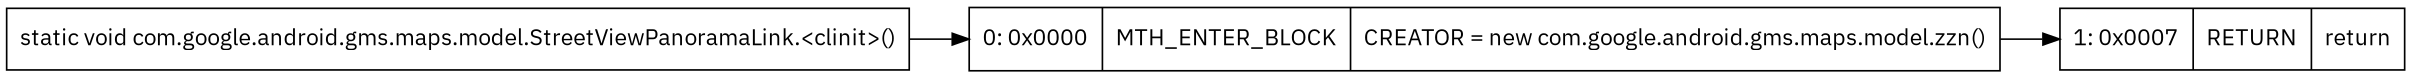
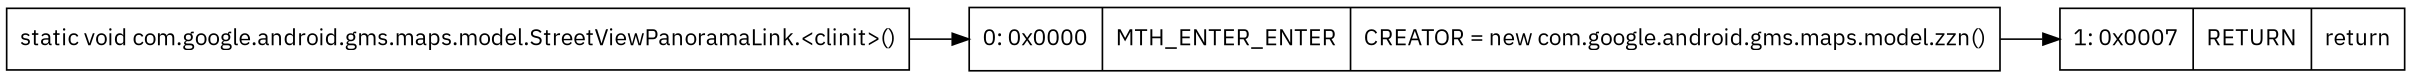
node "0: 0x0000": text "MTH_ENTER_BLOCK" -> "MTH_ENTER_ENTER"
